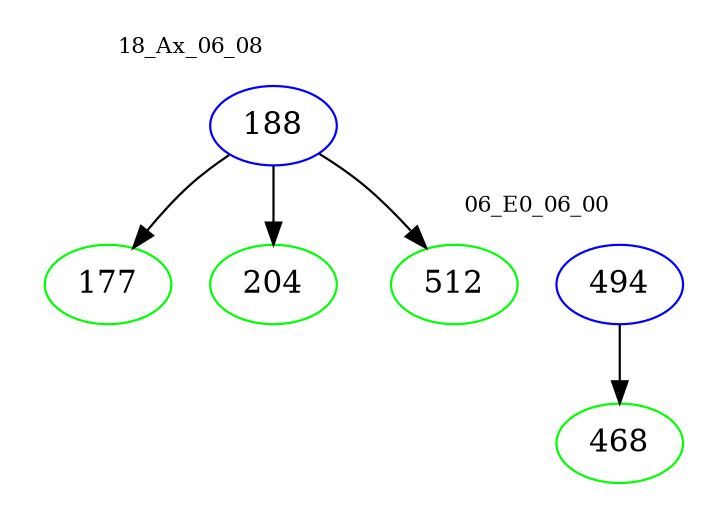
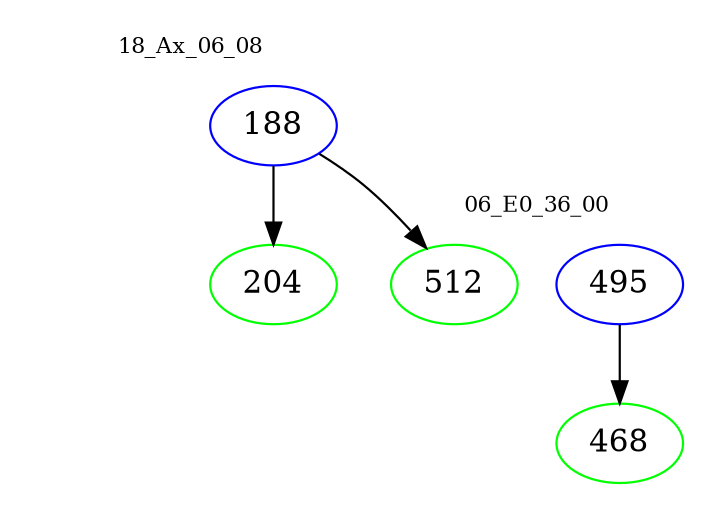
cluster "06_E0_06_00": label "06_E0_06_00" -> "06_E0_36_00"
node "177": removed
node "494": label "494" -> "495"
